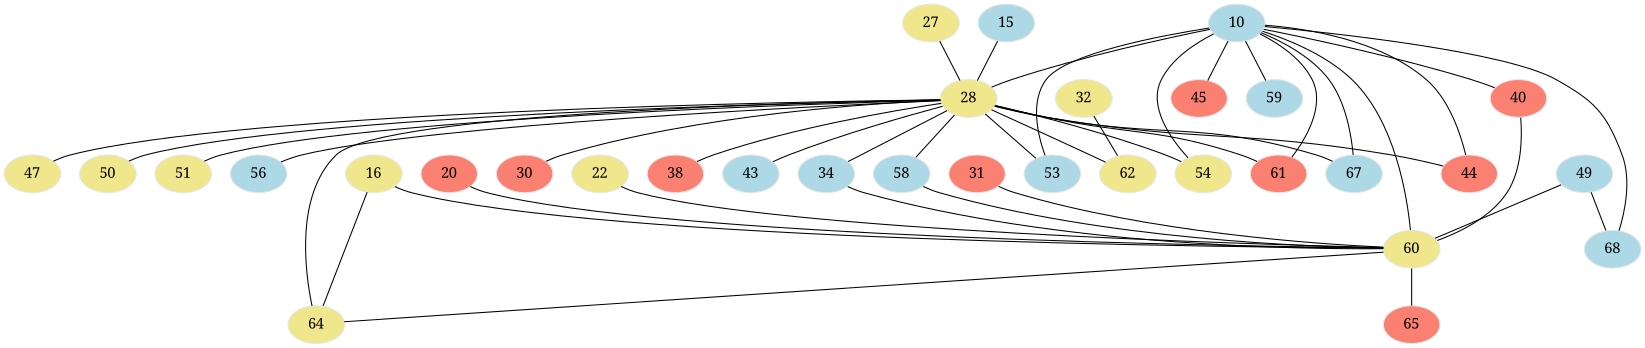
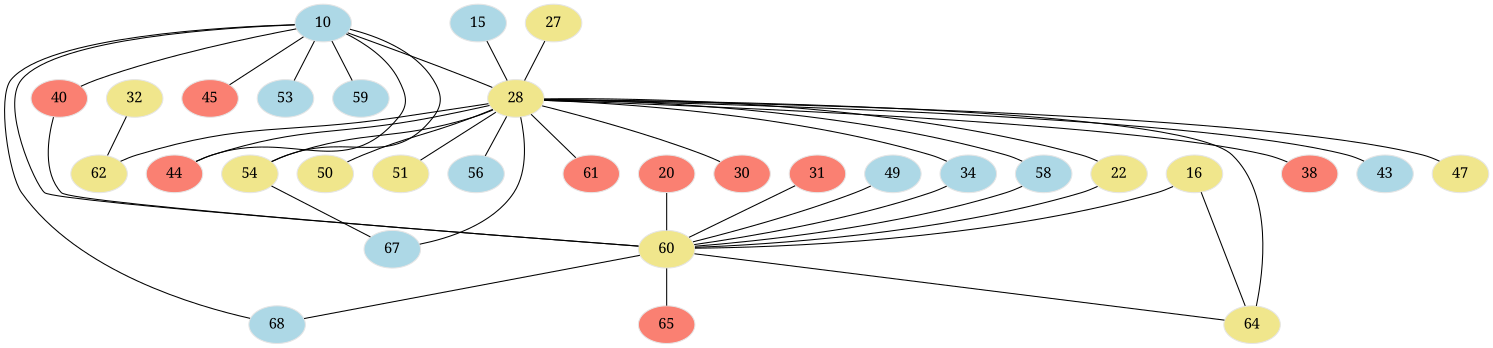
edge "10" -- "67": now "54" -- "67"
edge "10" -- "61": removed
edge "28" -- "53": now "28" -- "22"
edge "49" -- "68": now "60" -- "68"
